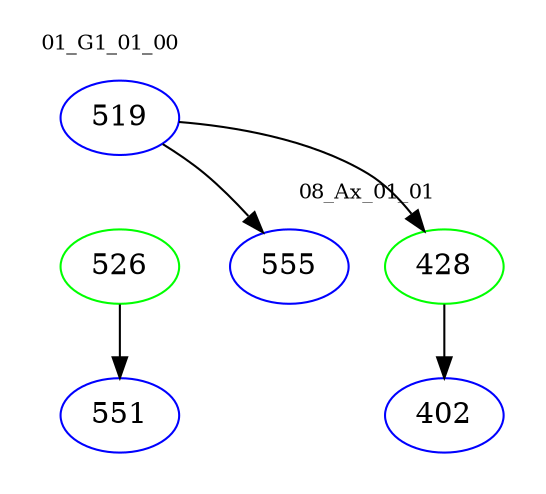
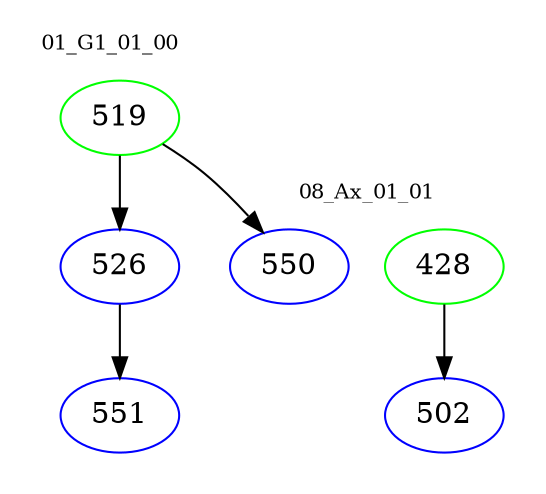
node "519": color blue -> green
edge "519" -> "428": now "519" -> "526"
node "526": color green -> blue
node "555": label "555" -> "550"
node "402": label "402" -> "502"
